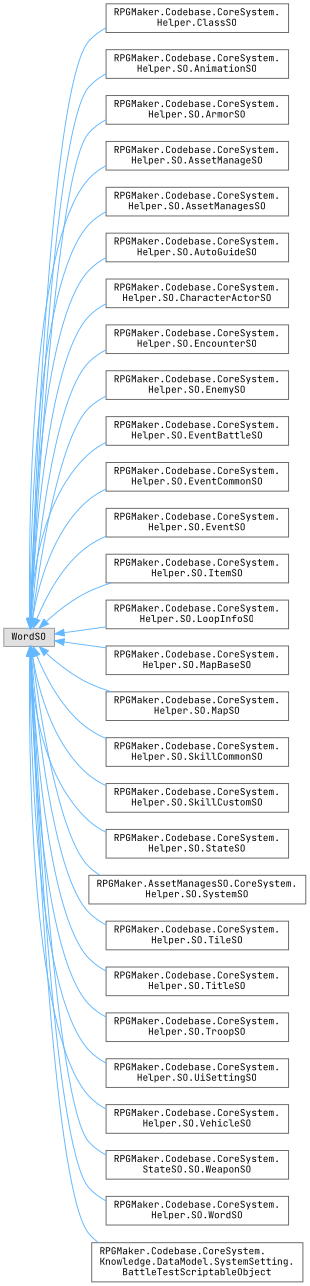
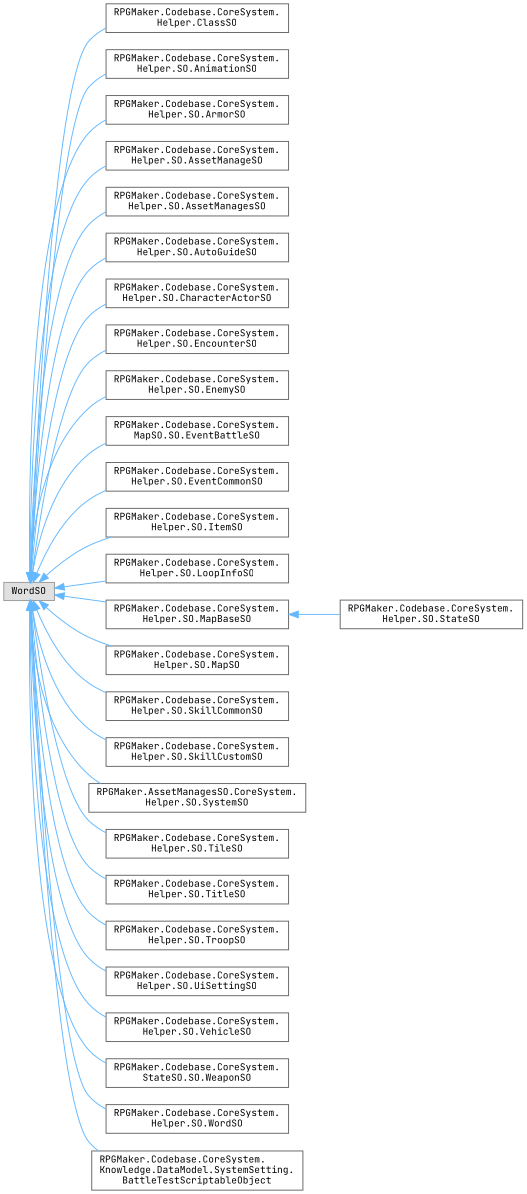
node "RPGMaker.Codebase.CoreSystem. Helper.SO.EventBattleSO": label "RPGMaker.Codebase.CoreSystem. Helper.SO.EventBattleSO" -> "RPGMaker.Codebase.CoreSystem. MapSO.SO.EventBattleSO"
node "RPGMaker.Codebase.CoreSystem. Helper.SO.EventSO": removed
edge "RPGMaker.Codebase.CoreSystem. Helper.SO.StateSO" -> "WordSO": now "RPGMaker.Codebase.CoreSystem. Helper.SO.StateSO" -> "RPGMaker.Codebase.CoreSystem. Helper.SO.MapBaseSO"
